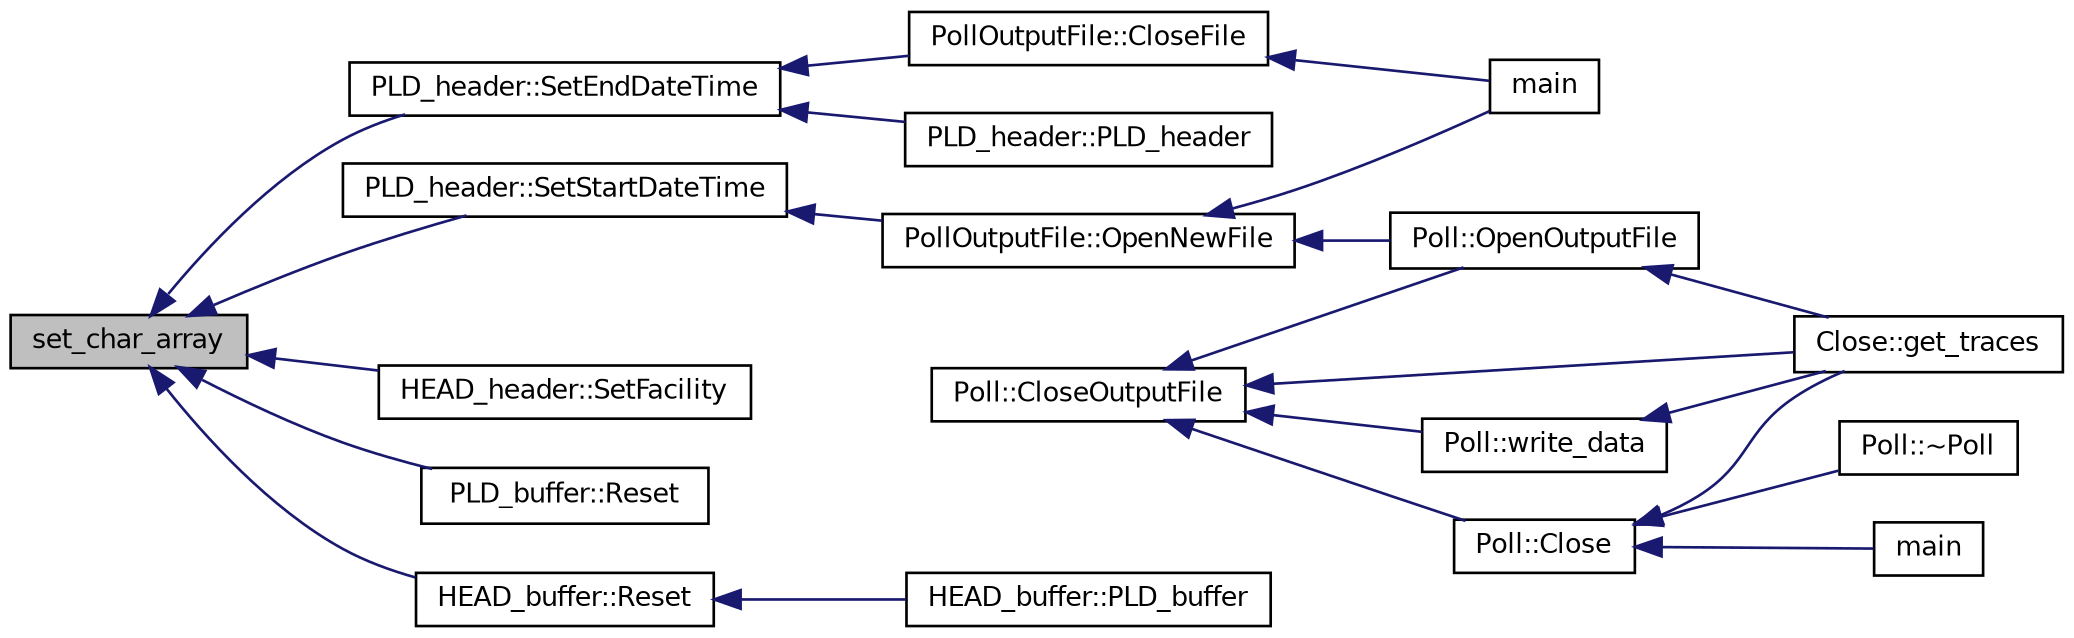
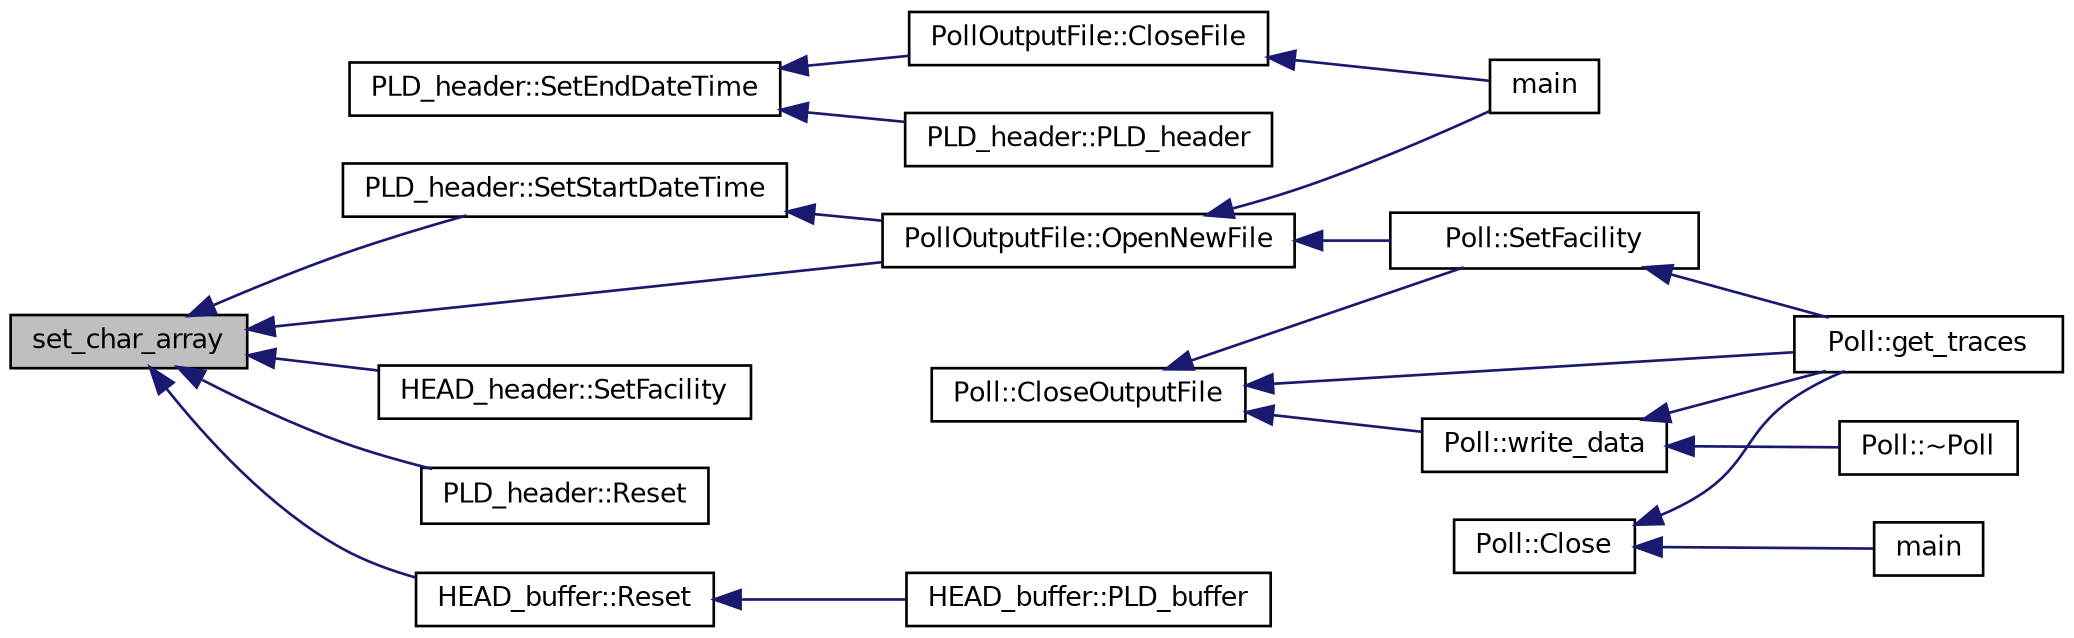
edge "PLD_header::SetEndDateTime" -> "set_char_array": now "PollOutputFile::OpenNewFile" -> "set_char_array"
node "Poll::OpenOutputFile": label "Poll::OpenOutputFile" -> "Poll::SetFacility"
node "Close::get_traces": label "Close::get_traces" -> "Poll::get_traces"
edge "Poll::Close" -> "Poll::CloseOutputFile": removed
edge "Poll::~Poll" -> "Poll::Close": now "Poll::~Poll" -> "Poll::write_data"
node "PLD_buffer::Reset": label "PLD_buffer::Reset" -> "PLD_header::Reset"
